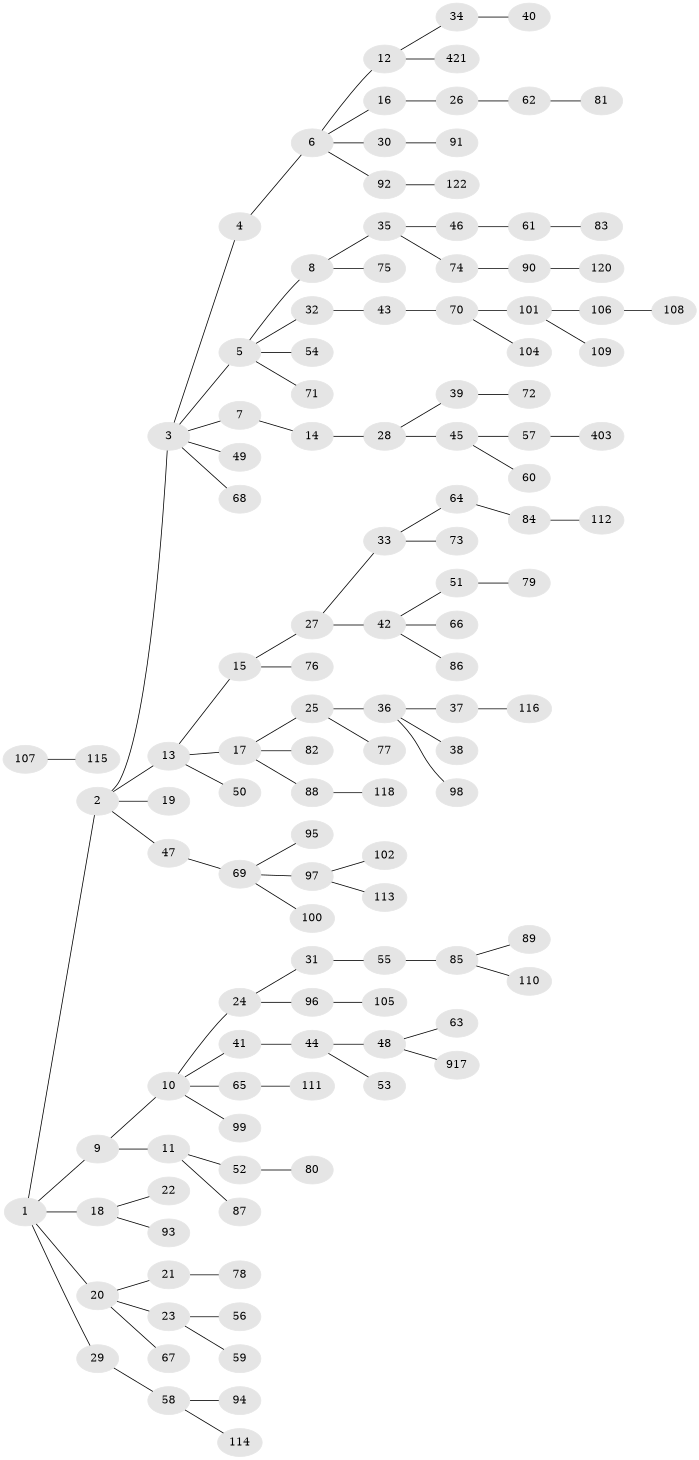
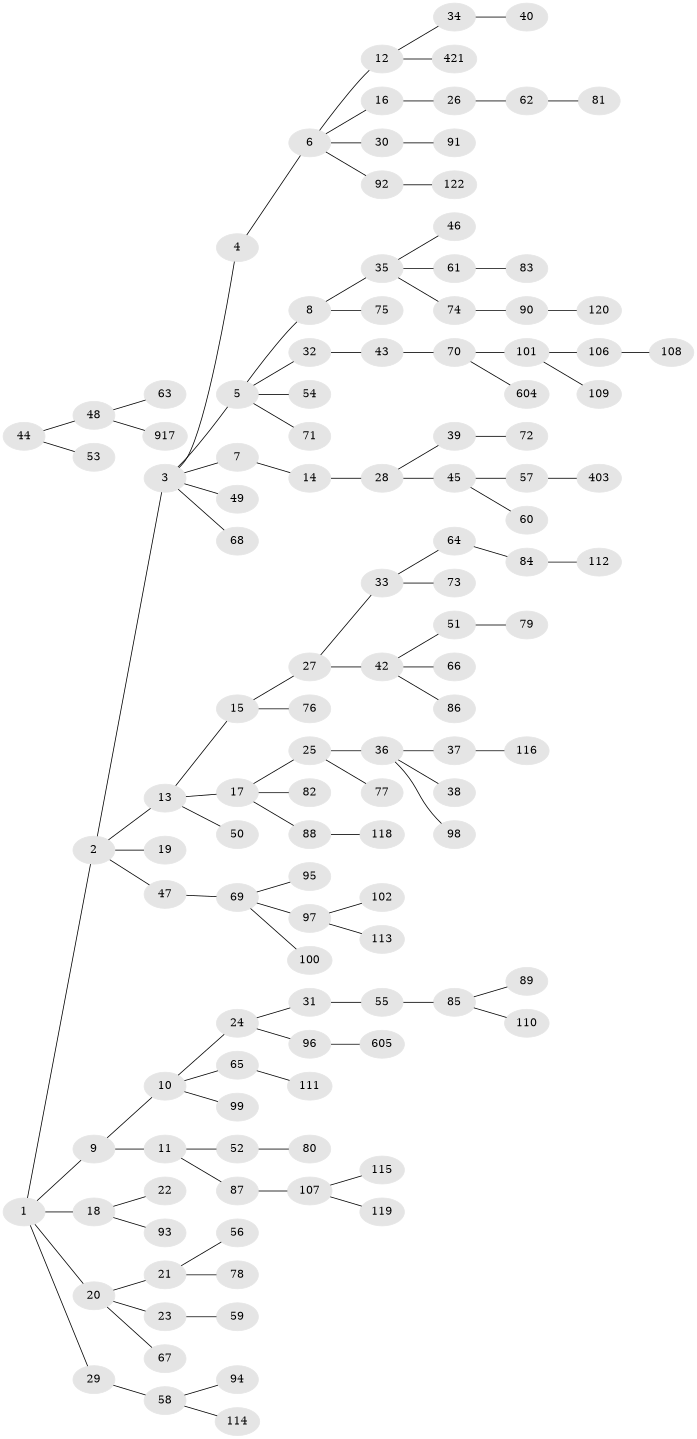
edge "46" -- "61": now "35" -- "61"
node "104": label "104" -> "604"
node "105": label "105" -> "605"
node "41": removed
edge "87" -- "107": added
node "119": added
edge "23" -- "56": now "21" -- "56"
